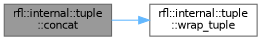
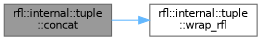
node "rfl::internal::tuple ::wrap_tuple": label "rfl::internal::tuple ::wrap_tuple" -> "rfl::internal::tuple ::wrap_rfl"
